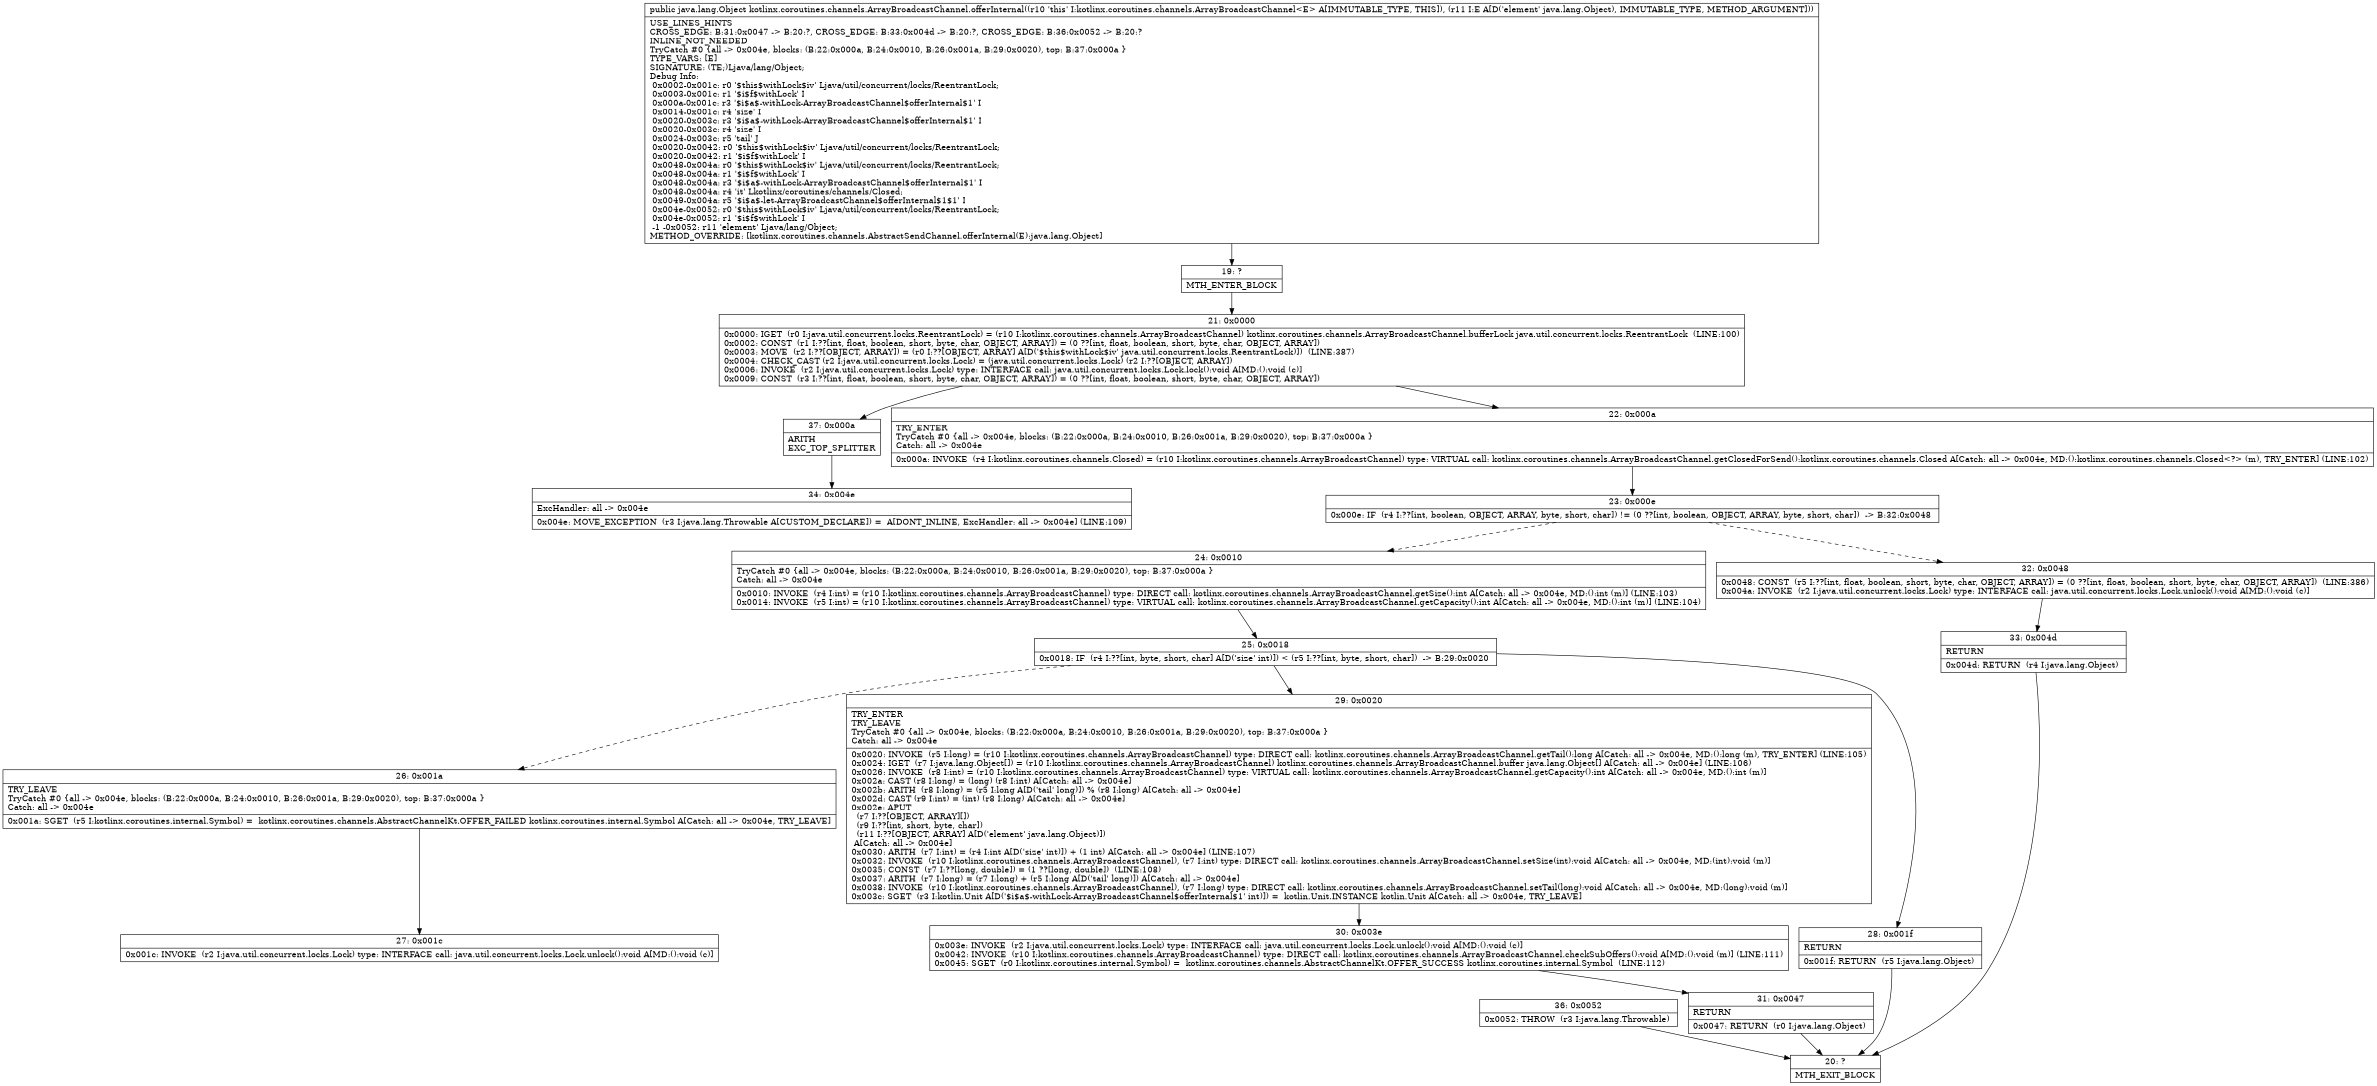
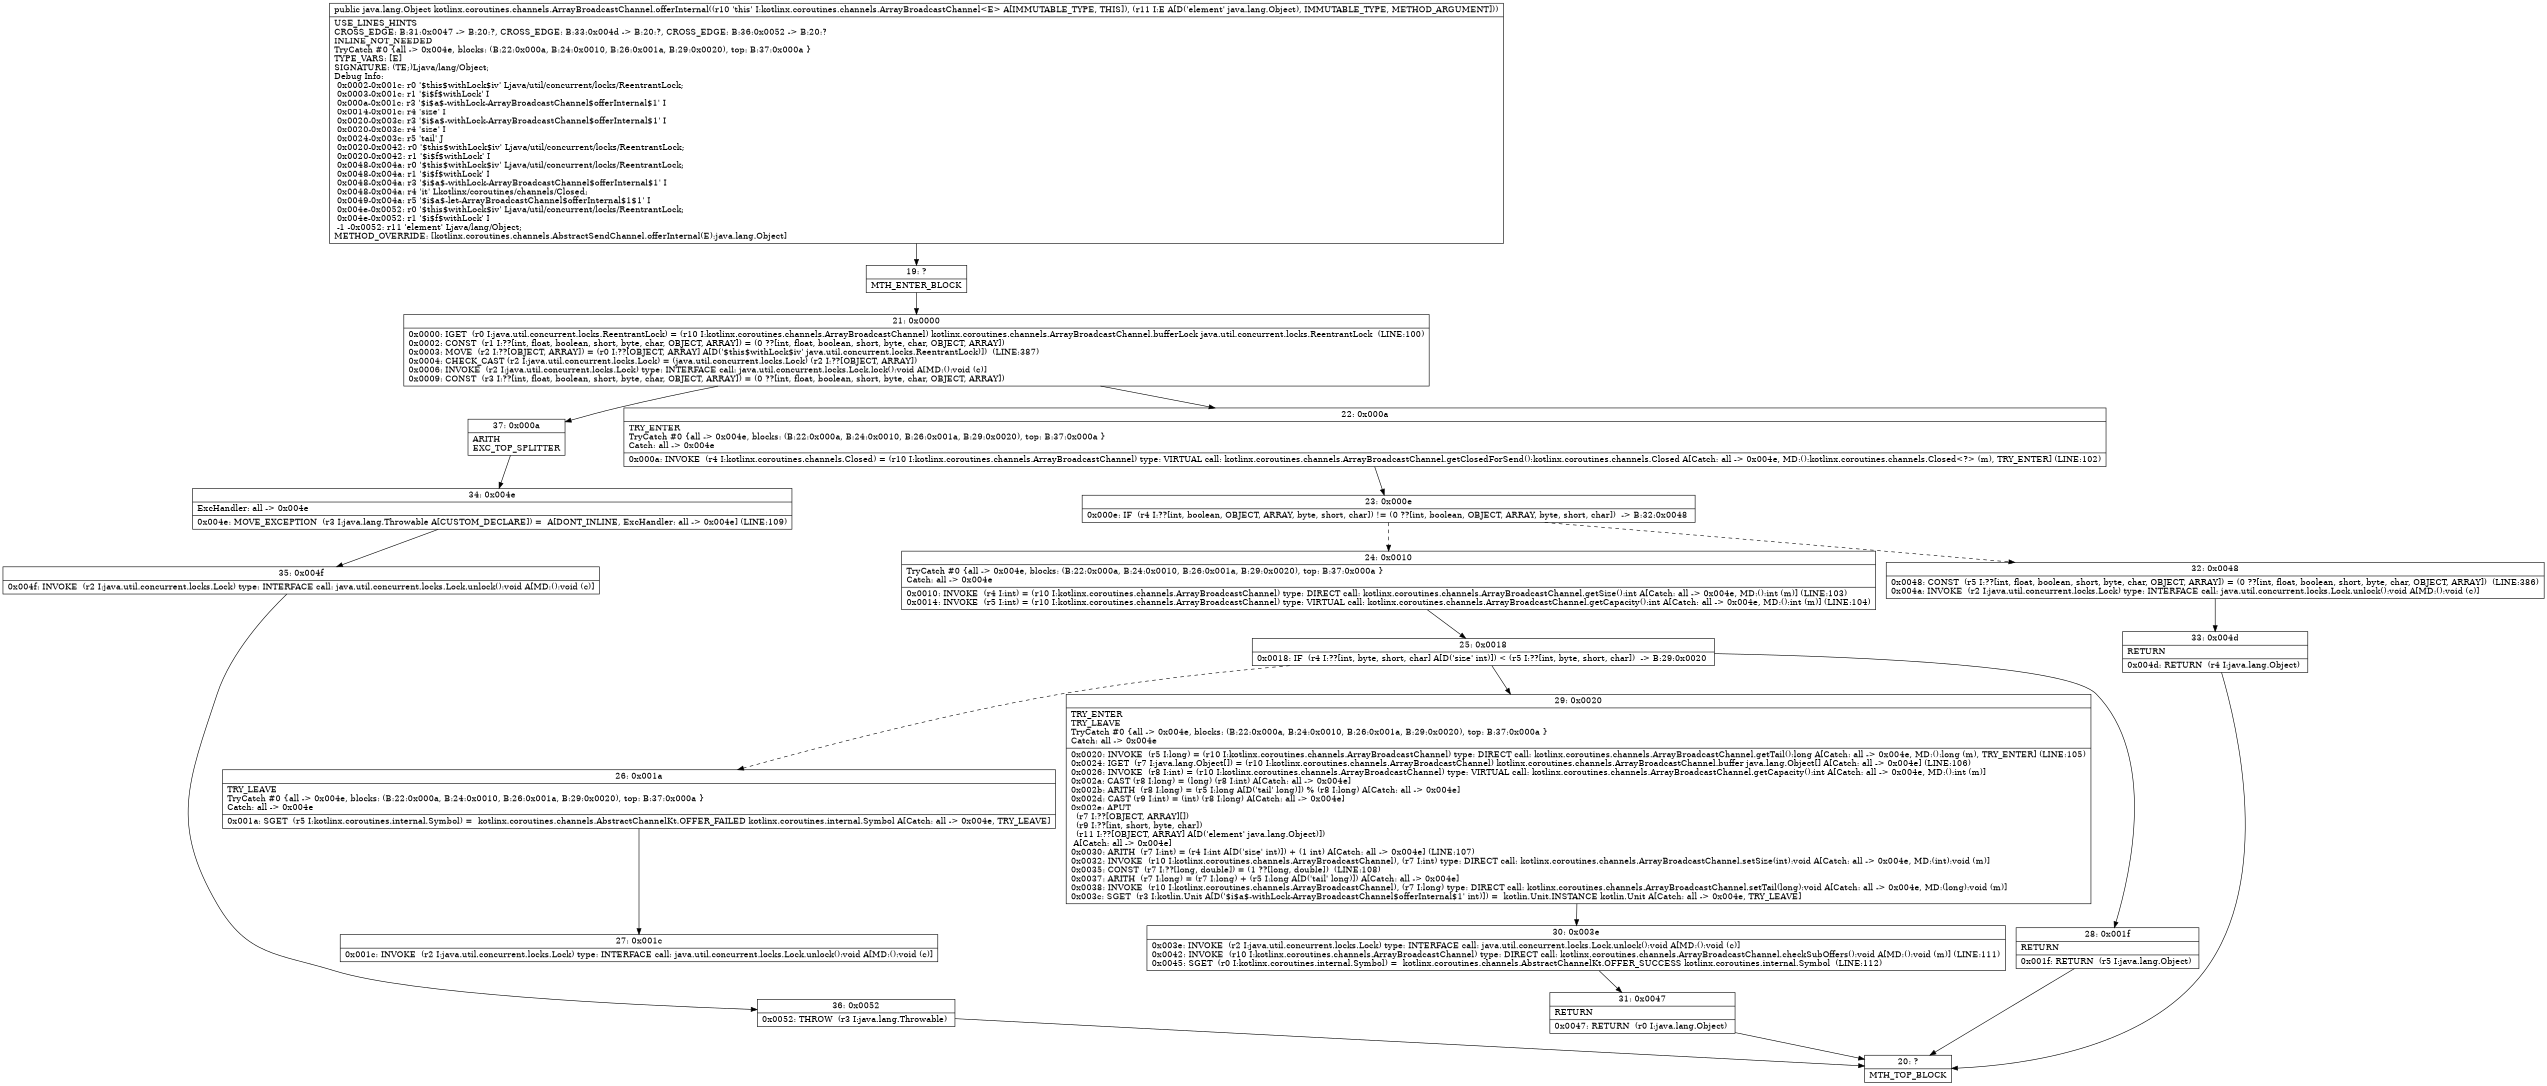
node "35: 0x004f": added
node "20: ?": text "MTH_EXIT_BLOCK" -> "MTH_TOP_BLOCK"
